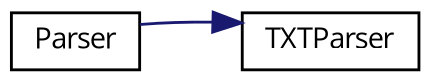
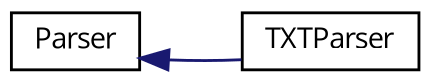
edge "Parser" -> "TXTParser": reversed
